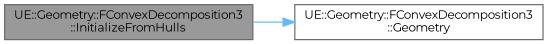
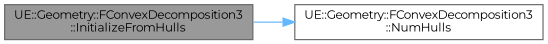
node "UE::Geometry::FConvexDecomposition3 ::Geometry": label "UE::Geometry::FConvexDecomposition3 ::Geometry" -> "UE::Geometry::FConvexDecomposition3 ::NumHulls"
